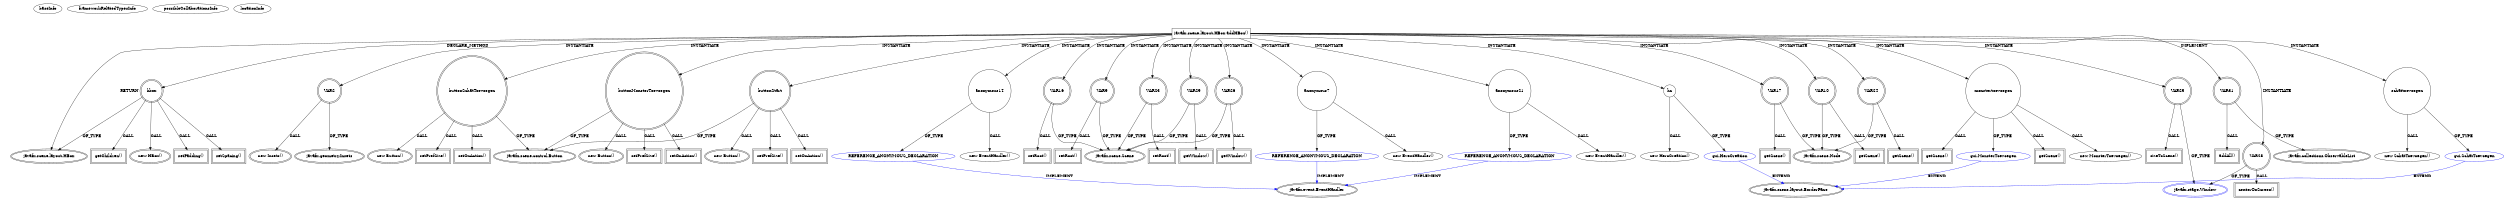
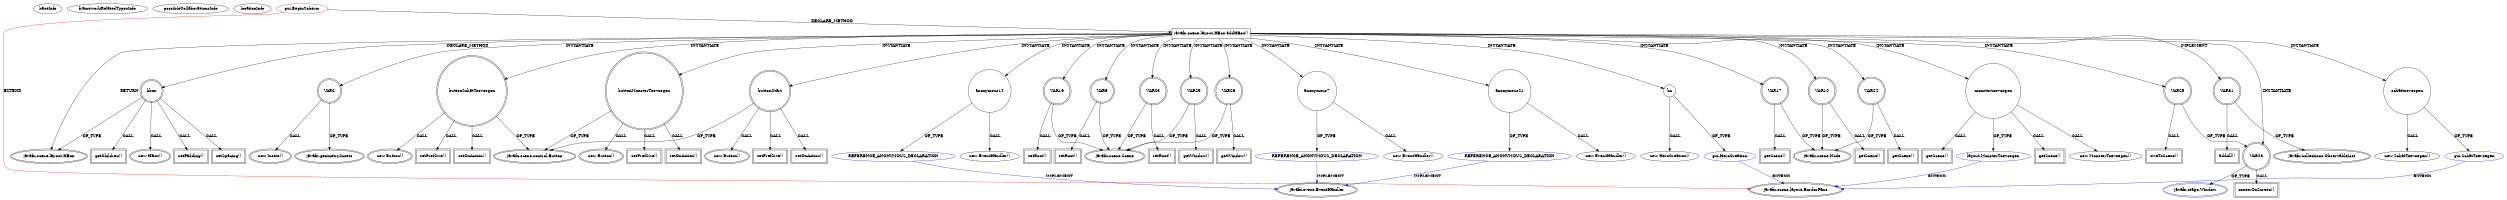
node "gui.BeginScherm": added
edge "VAR25" -> "javafx.stage.Window": now "VAR25" -> "VAR28"
node "gui.MonsterToevoegen": label "gui.MonsterToevoegen" -> "layout.MonsterToevoegen"
